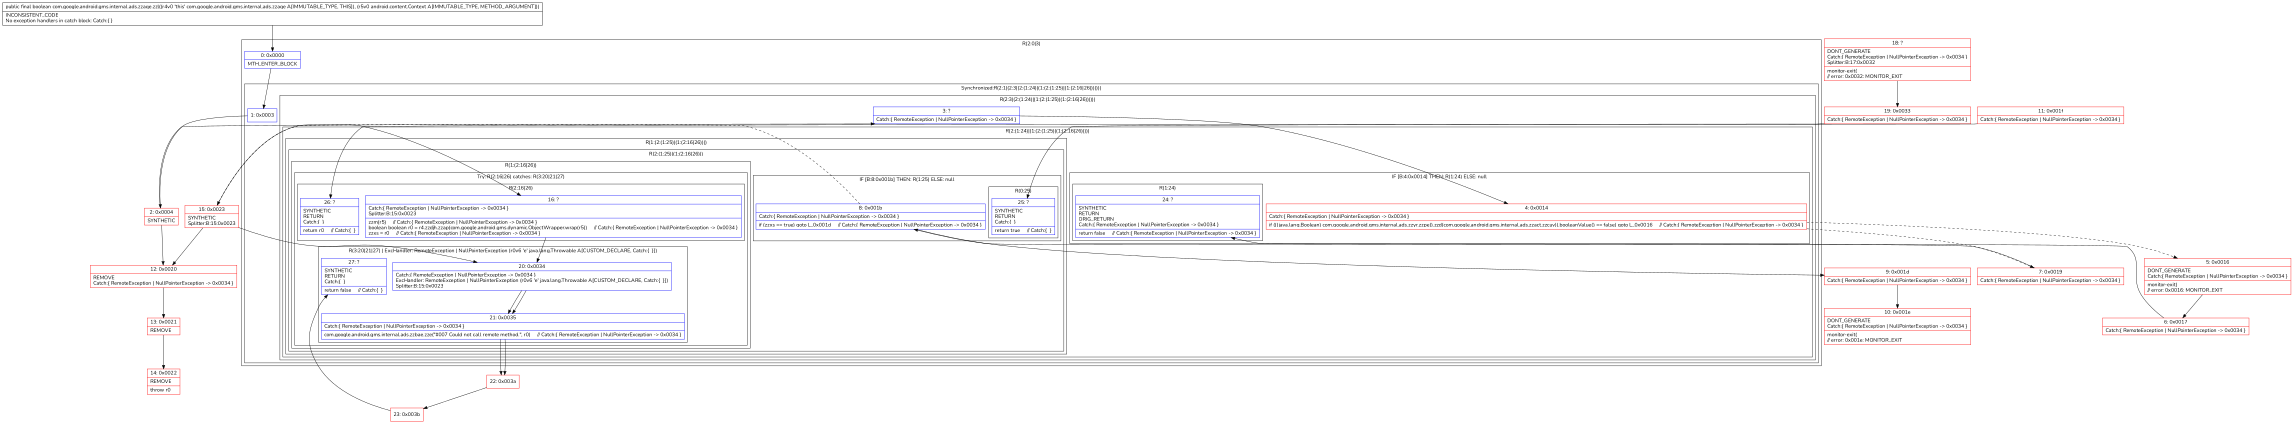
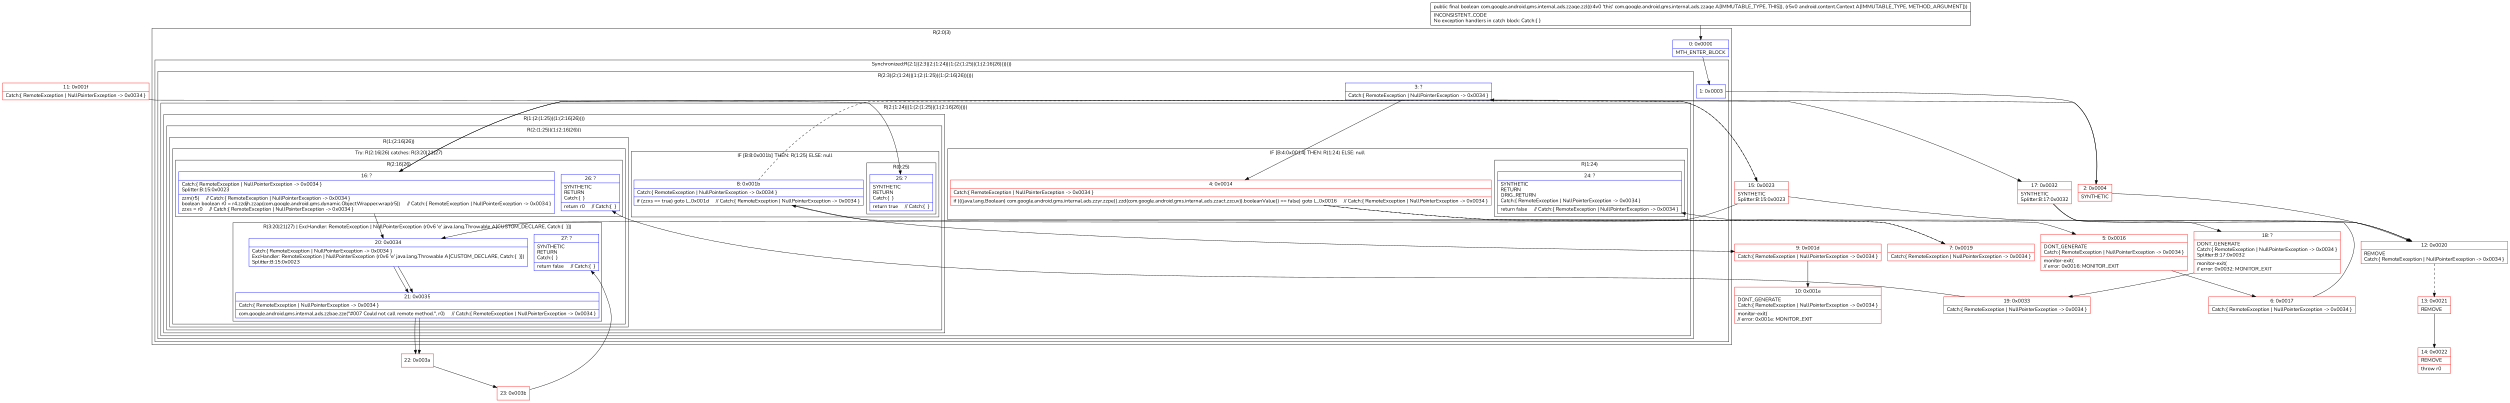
node "17: 0x0032": added
edge "4: 0x0014" -> "5: 0x0016": style dashed -> solid
edge "12: 0x0020" -> "13: 0x0021": style solid -> dashed
